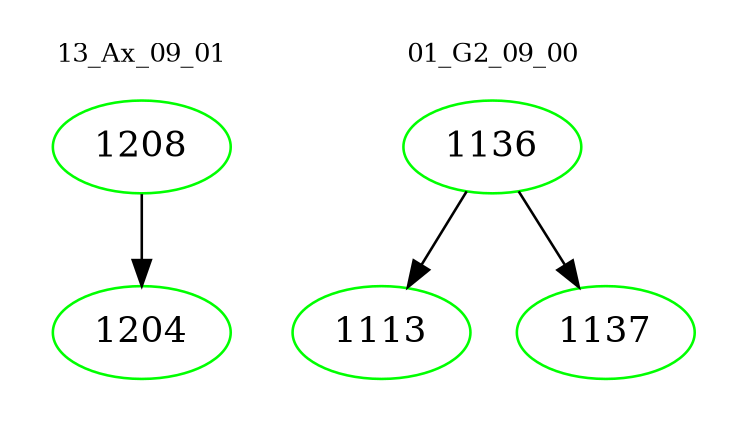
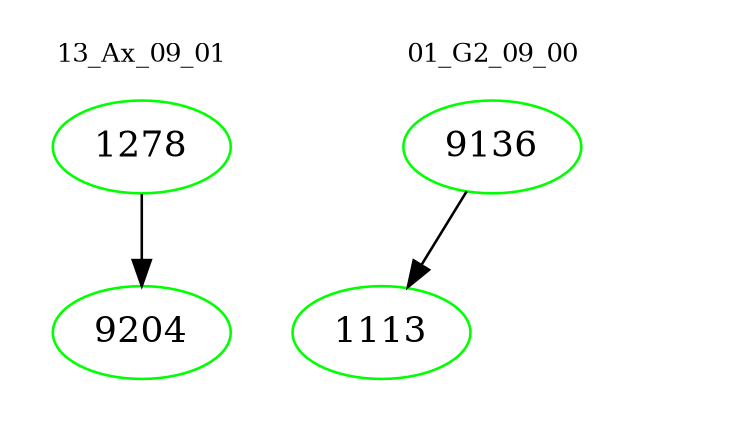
node "1208": label "1208" -> "1278"
node "1136": label "1136" -> "9136"
node "1204": label "1204" -> "9204"
node "1137": removed
